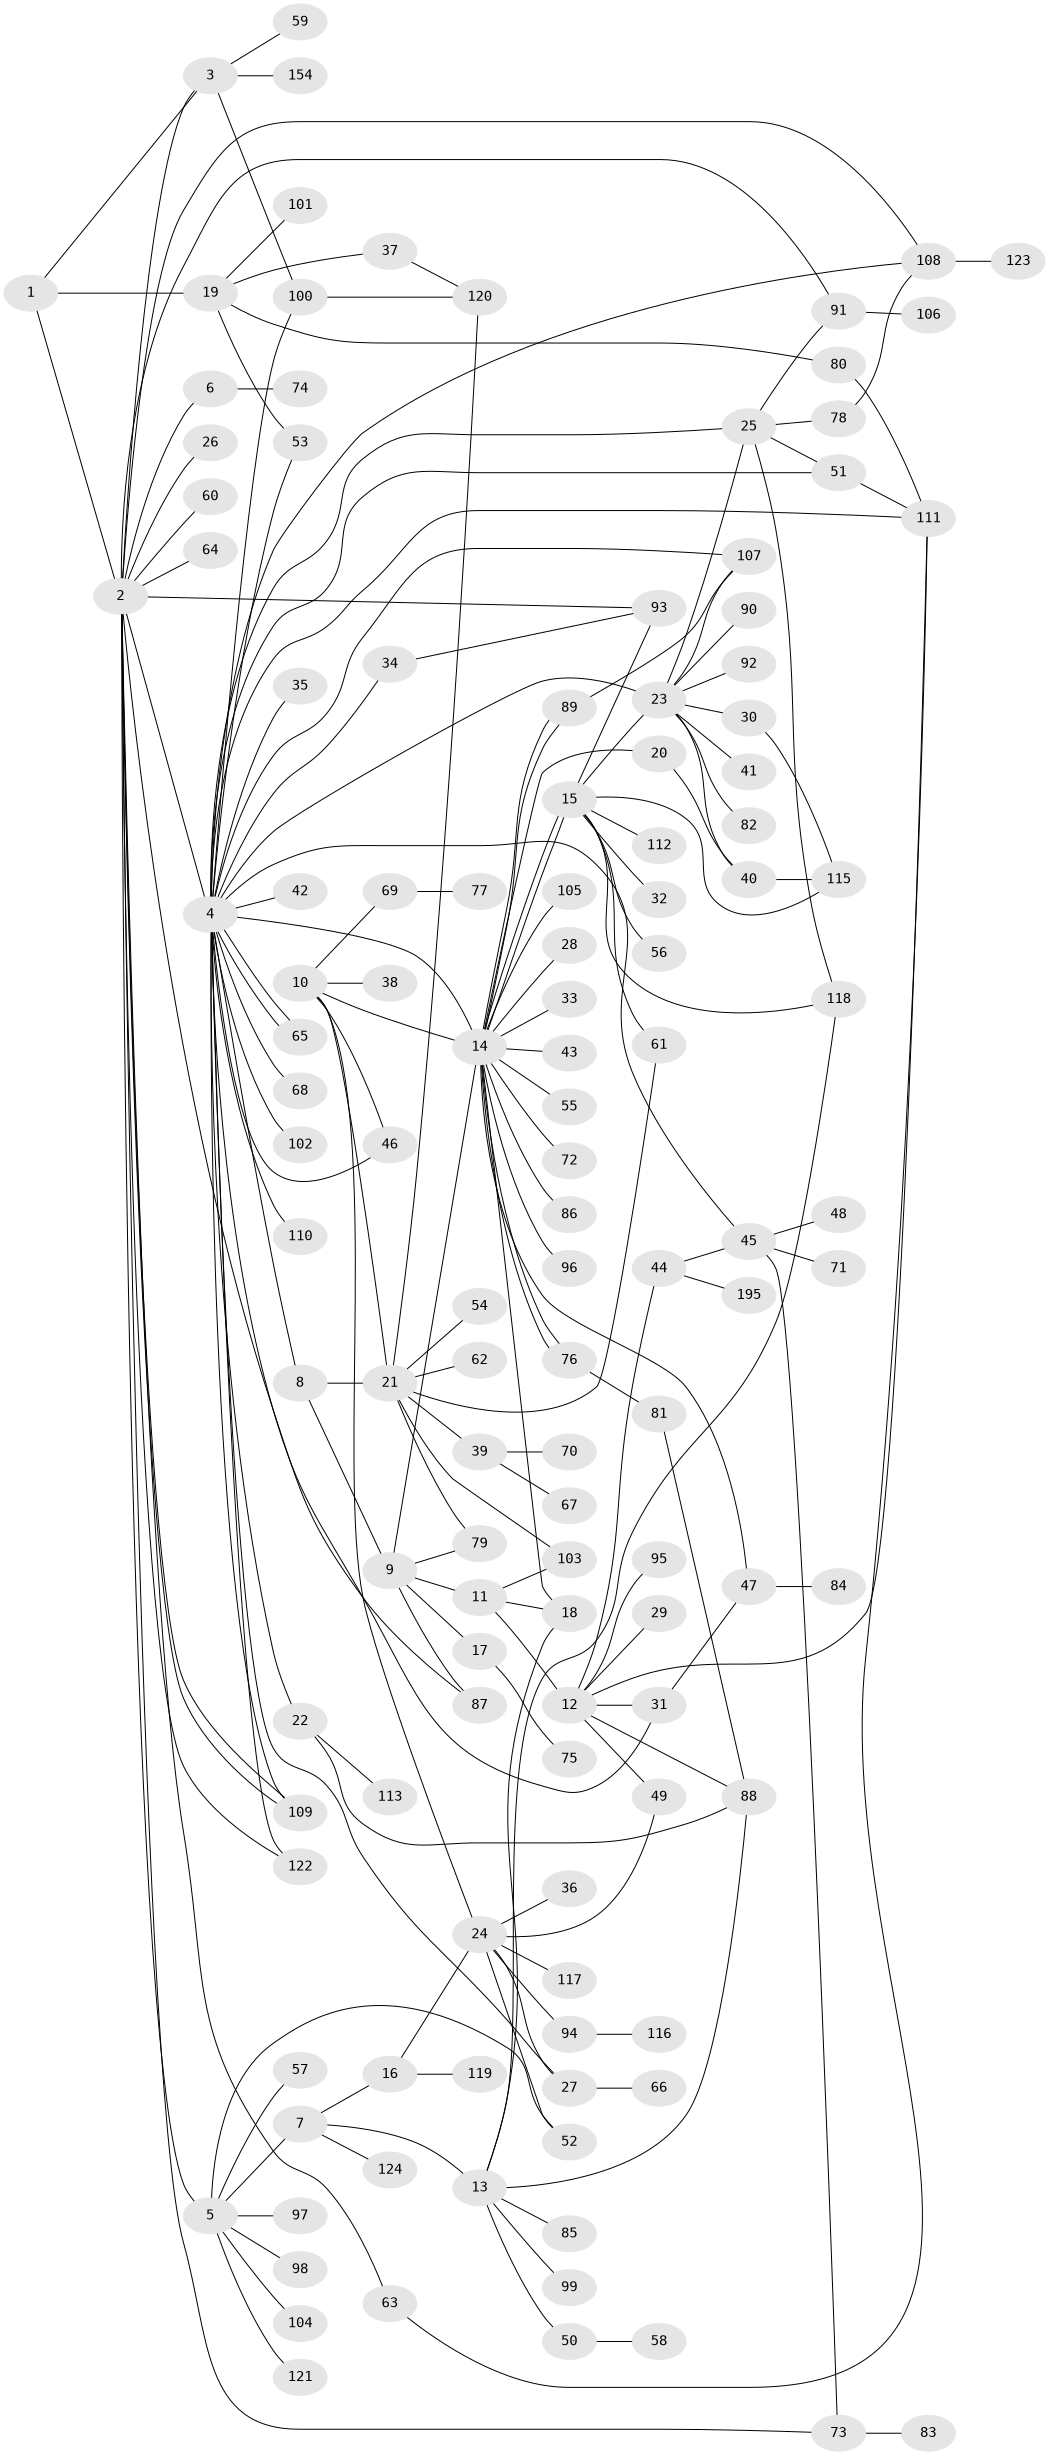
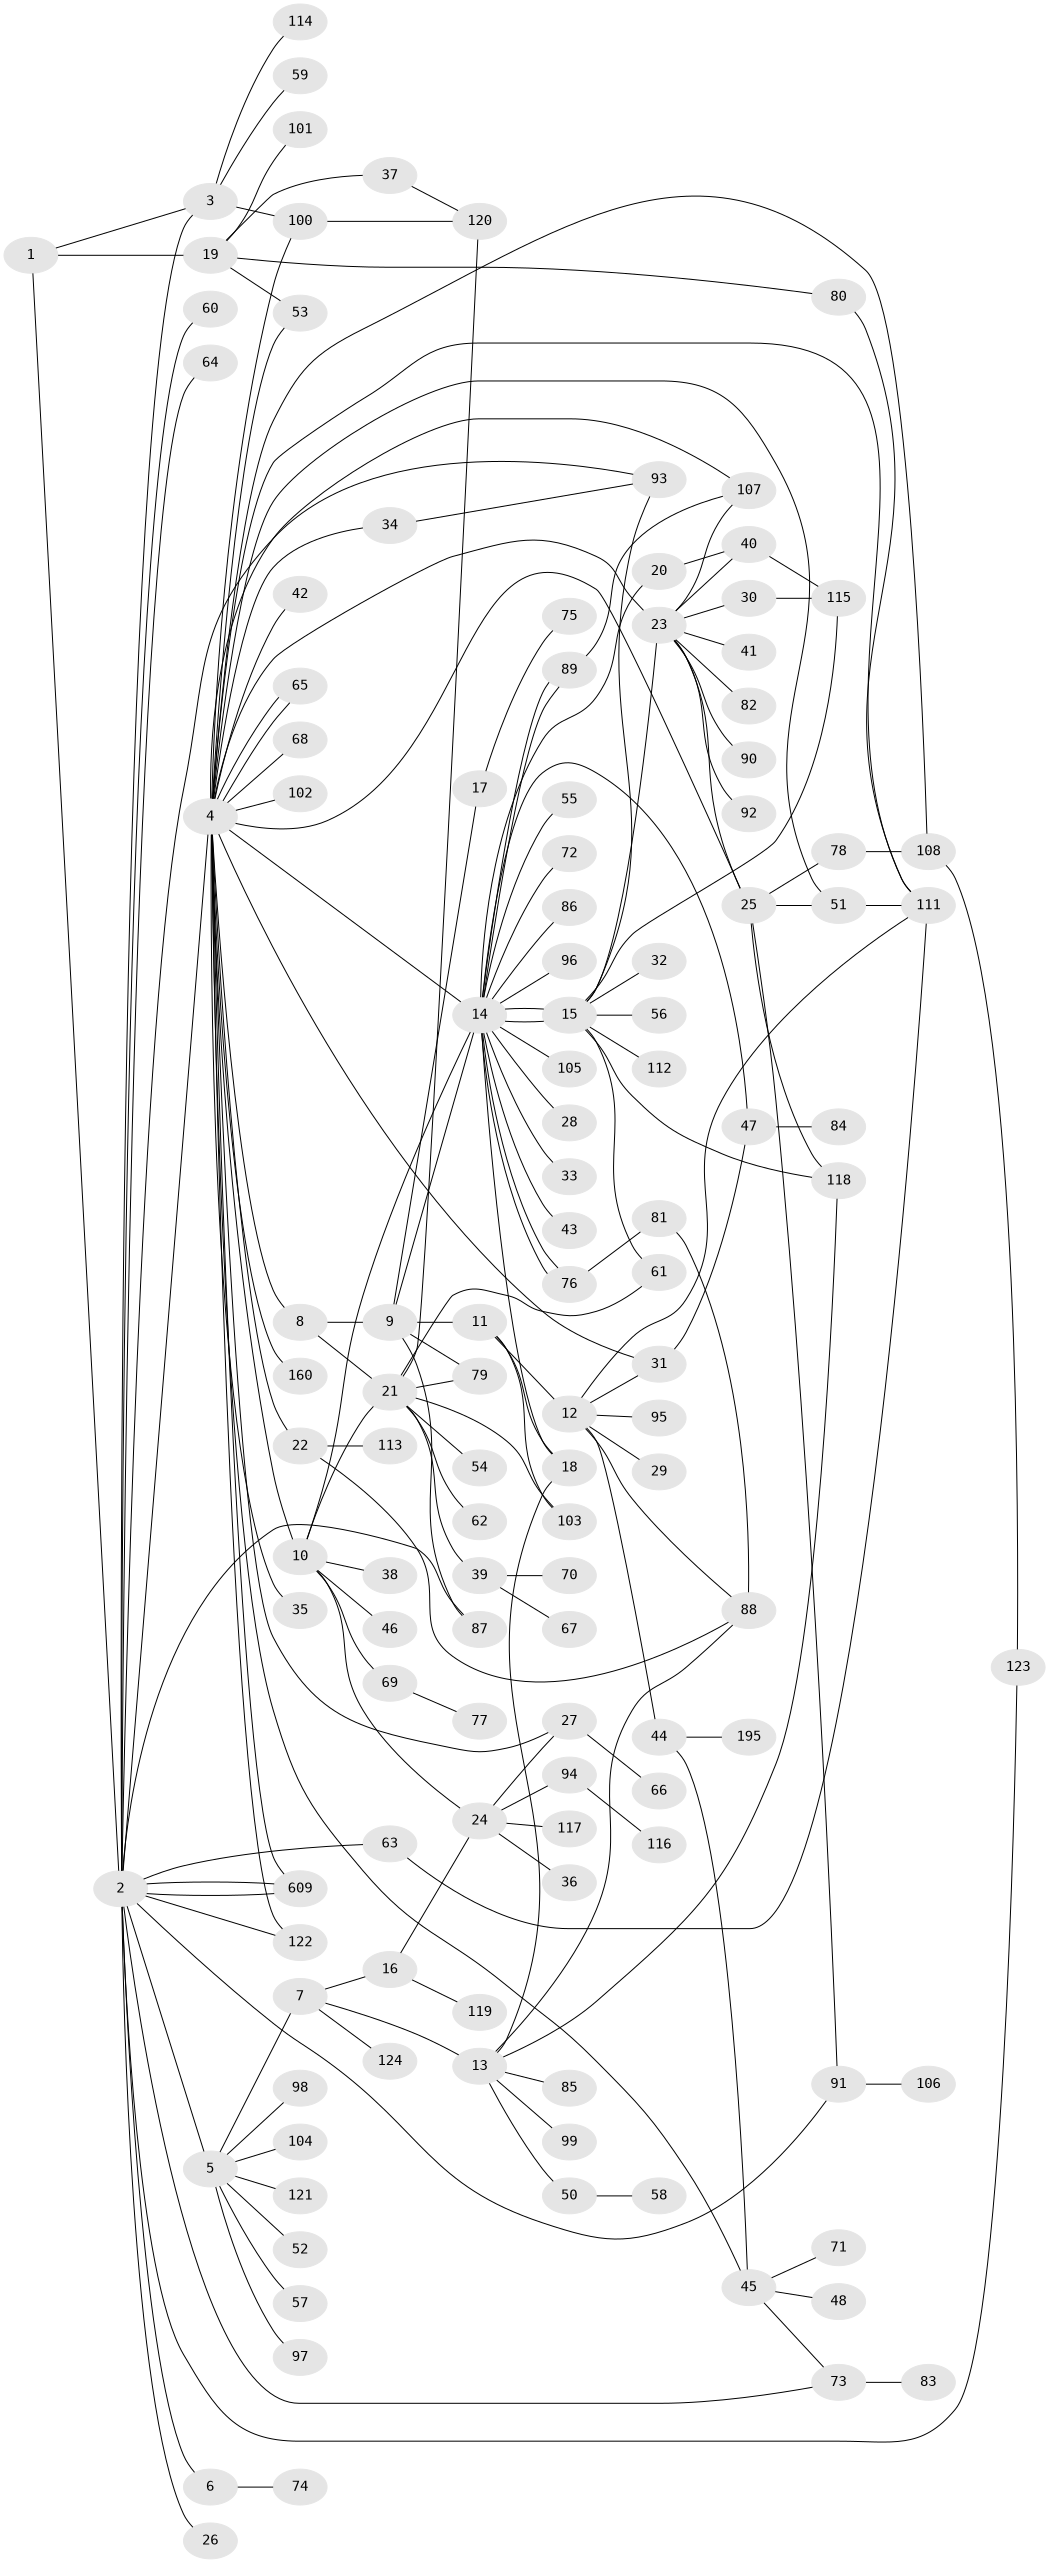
node "154": label "154" -> "114"
edge "108" -- "2": now "123" -- "2"
edge "4" -- "46": now "4" -- "10"
node "110": label "110" -> "160"
node "49": removed
node "109": label "109" -> "609"
edge "24" -- "52": removed
